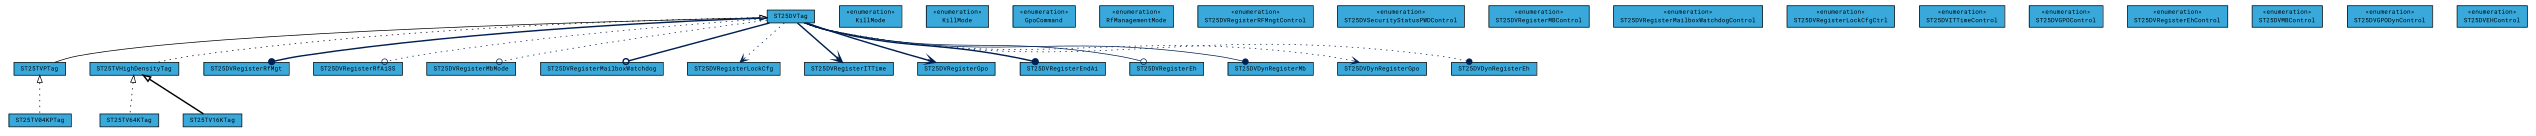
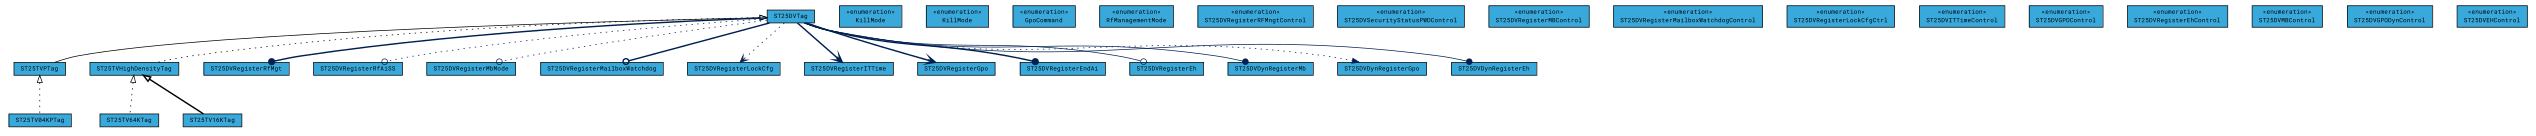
edge "ST25DVTag" -> "ST25DVDynRegisterEh": style dotted -> solid
edge "ST25DVTag" -> "ST25DVDynRegisterGpo": arrowhead vee -> normal
